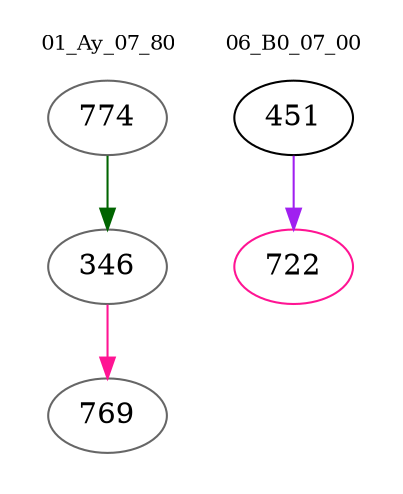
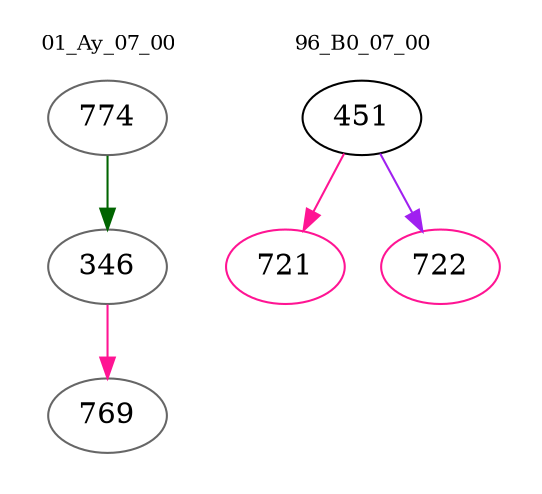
cluster "01_Ay_07_80": label "01_Ay_07_80" -> "01_Ay_07_00"
cluster "06_B0_07_00": label "06_B0_07_00" -> "96_B0_07_00"
node "721": added
